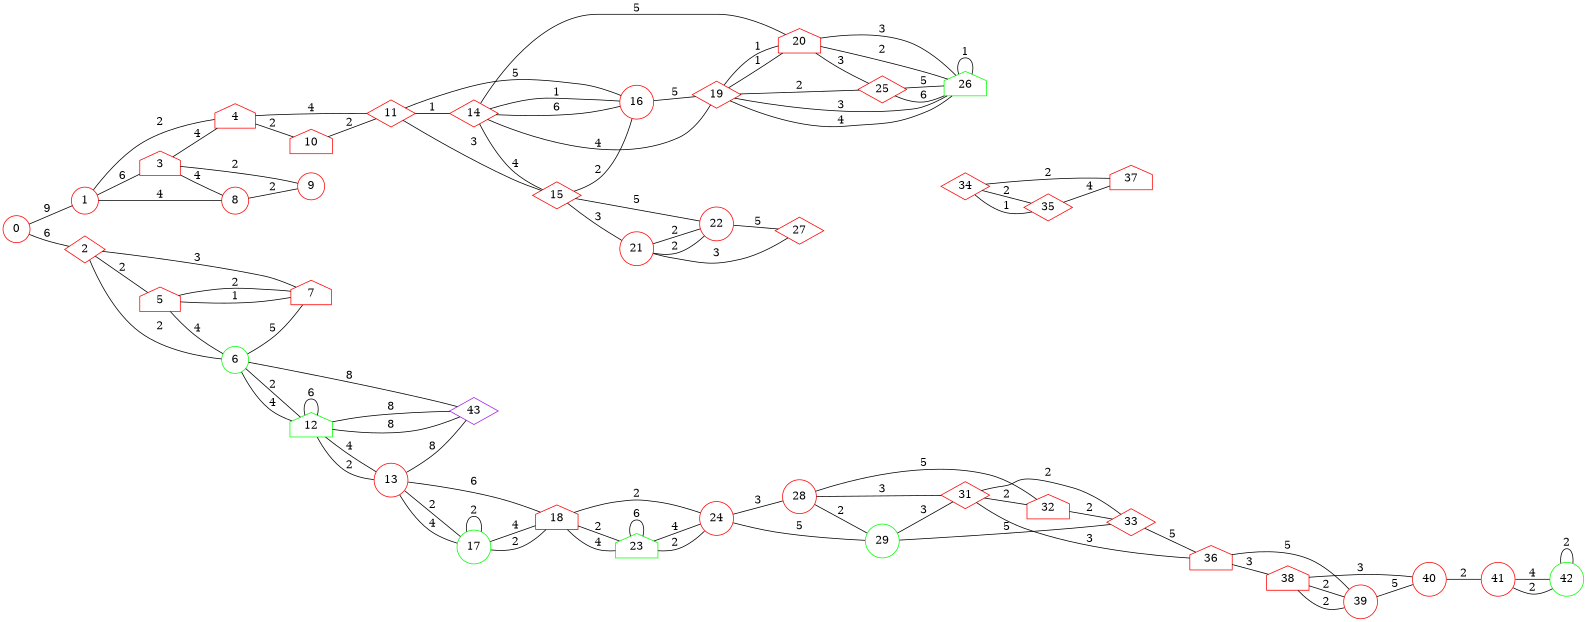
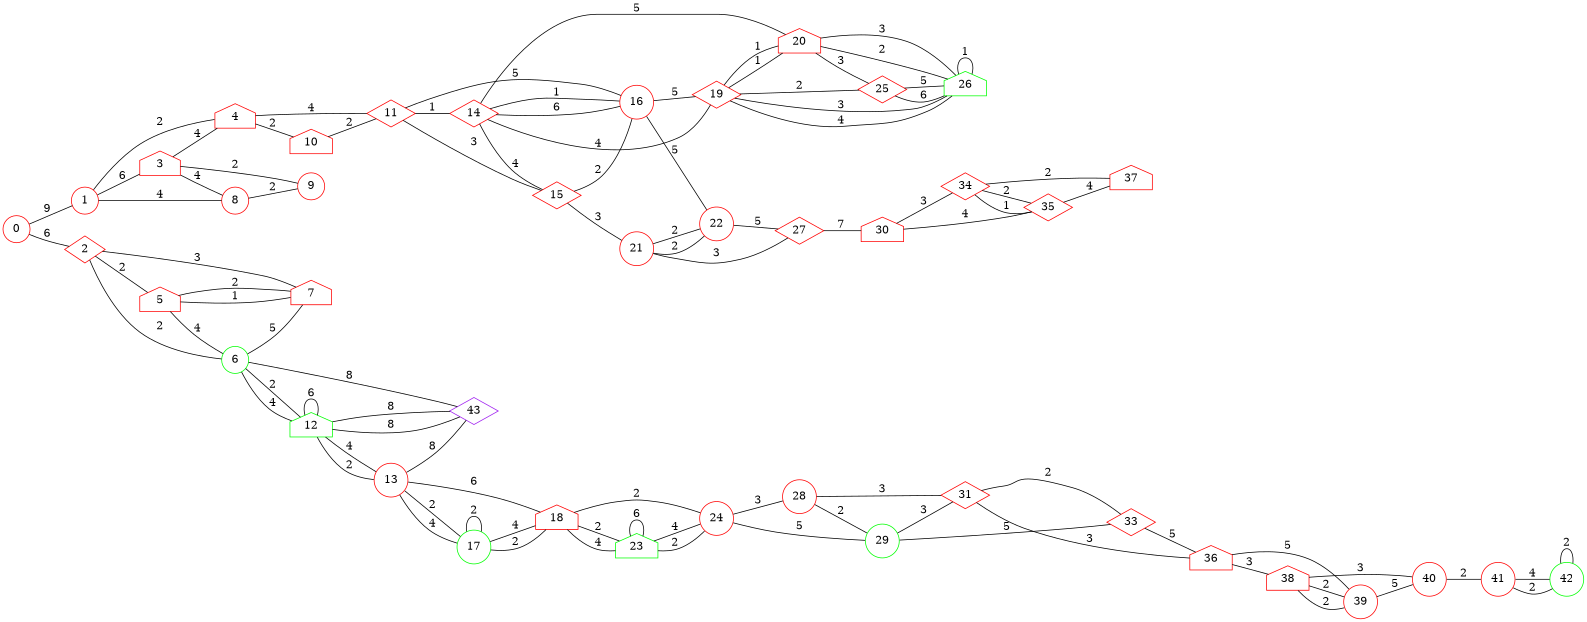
edge "15" -- "22": now "16" -- "22"
node "30": added
node "32": removed
